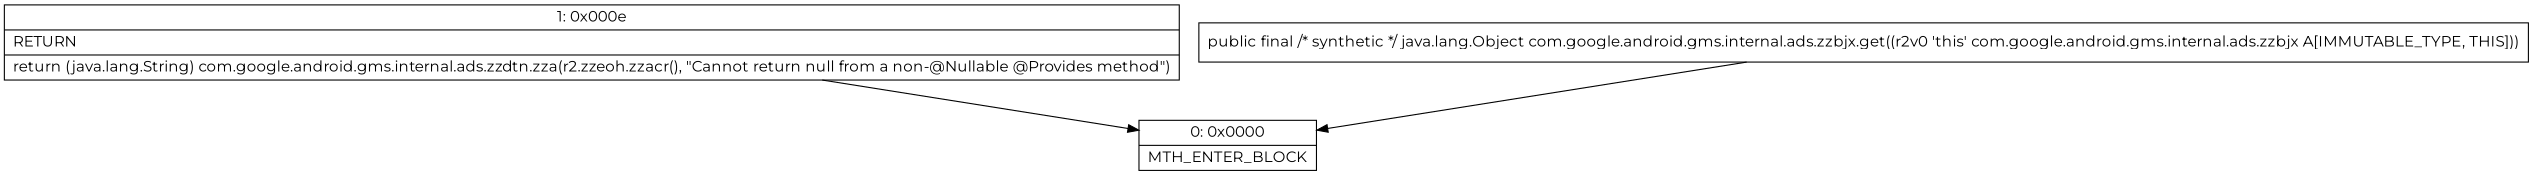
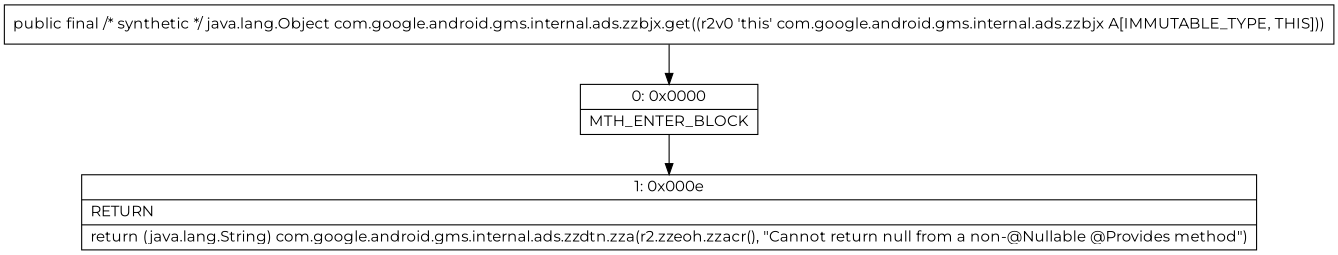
edge "1: 0x000e" -> "0: 0x0000": reversed
